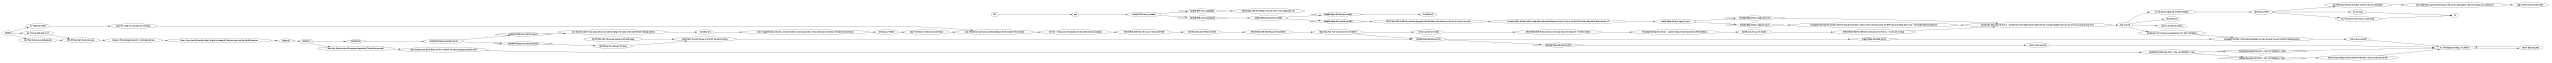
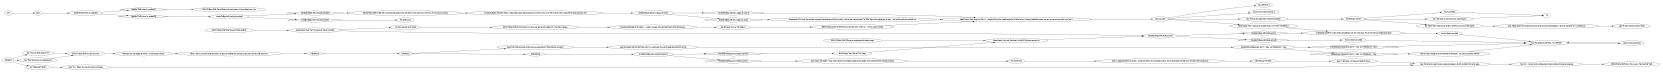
node "You: Say songs.": label "You: Say songs." -> "You: Say nothing."
node "You: What did I just do? Why did I do that?": removed
node "Inland Jump: Yeah. *Sad* rock and roll. Tune it to Sad FM.": label "Inland Jump: Yeah. *Sad* rock and roll. Tune it to Sad FM." -> "Inland Empire: Yeah. *Sad* rock and roll. Tune it to Sad FM."
